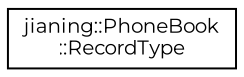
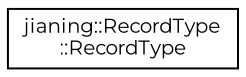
node "jianing::PhoneBook ::RecordType": label "jianing::PhoneBook ::RecordType" -> "jianing::RecordType ::RecordType"
